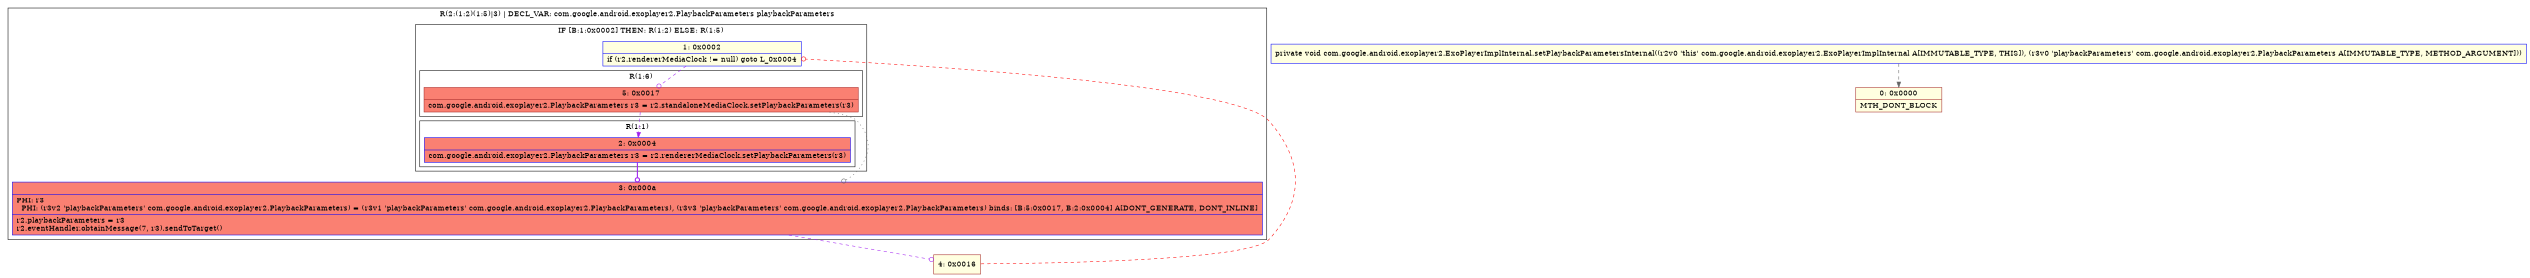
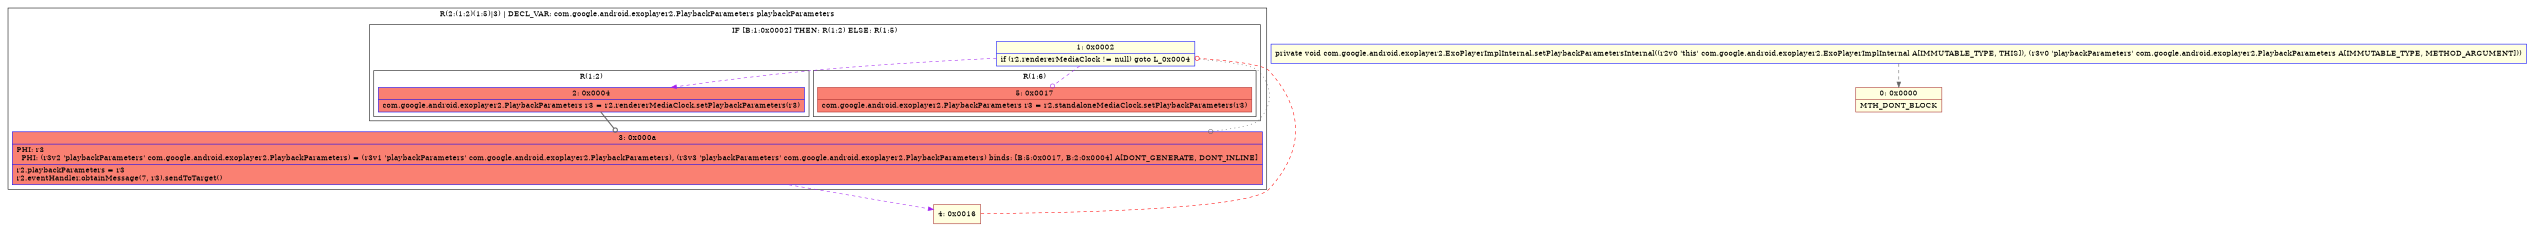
edge "5: 0x0017" -> "2: 0x0004": now "1: 0x0002" -> "2: 0x0004"
cluster "R(1:1)": label "R(1:1)" -> "R(1:2)"
edge "5: 0x0017" -> "3: 0x000a": now "1: 0x0002" -> "3: 0x000a"
edge "2: 0x0004" -> "3: 0x000a": color purple -> gray40
edge "3: 0x000a" -> "4: 0x0016": arrowhead odot -> normal
